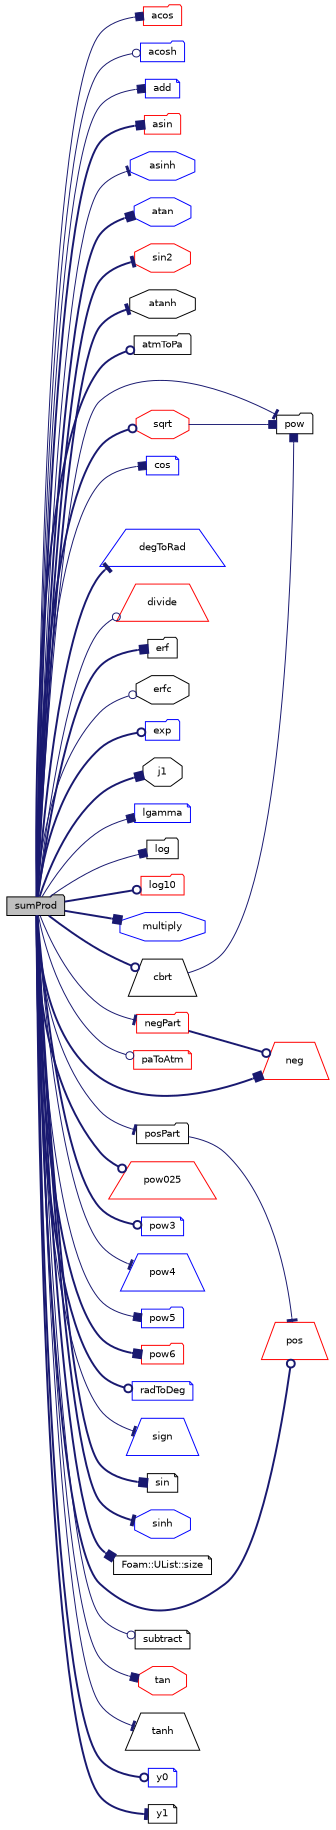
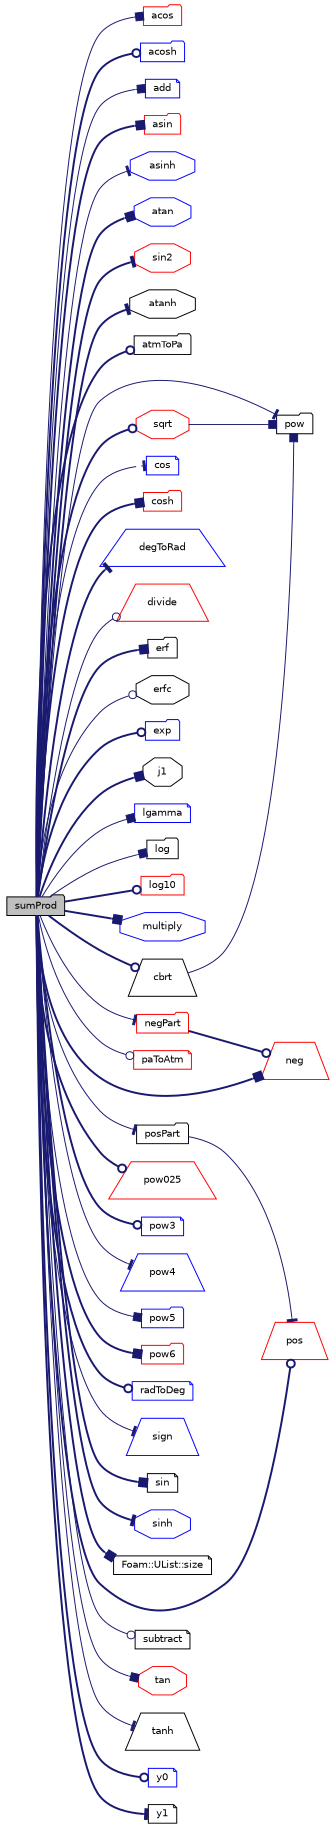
edge "sumProd" -> "acosh": style solid -> bold
node "cosh": added
edge "sumProd" -> "cos": arrowhead box -> tee
